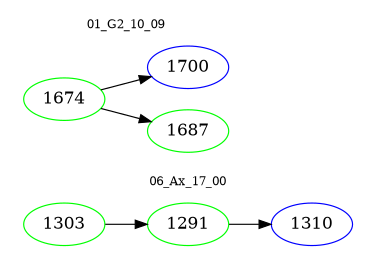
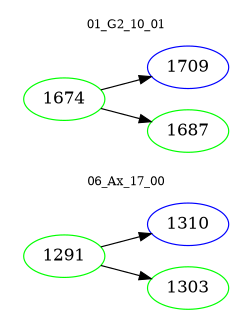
cluster "01_G2_10_09": label "01_G2_10_09" -> "01_G2_10_01"
node "1700": label "1700" -> "1709"
edge "1303" -> "1291": reversed
